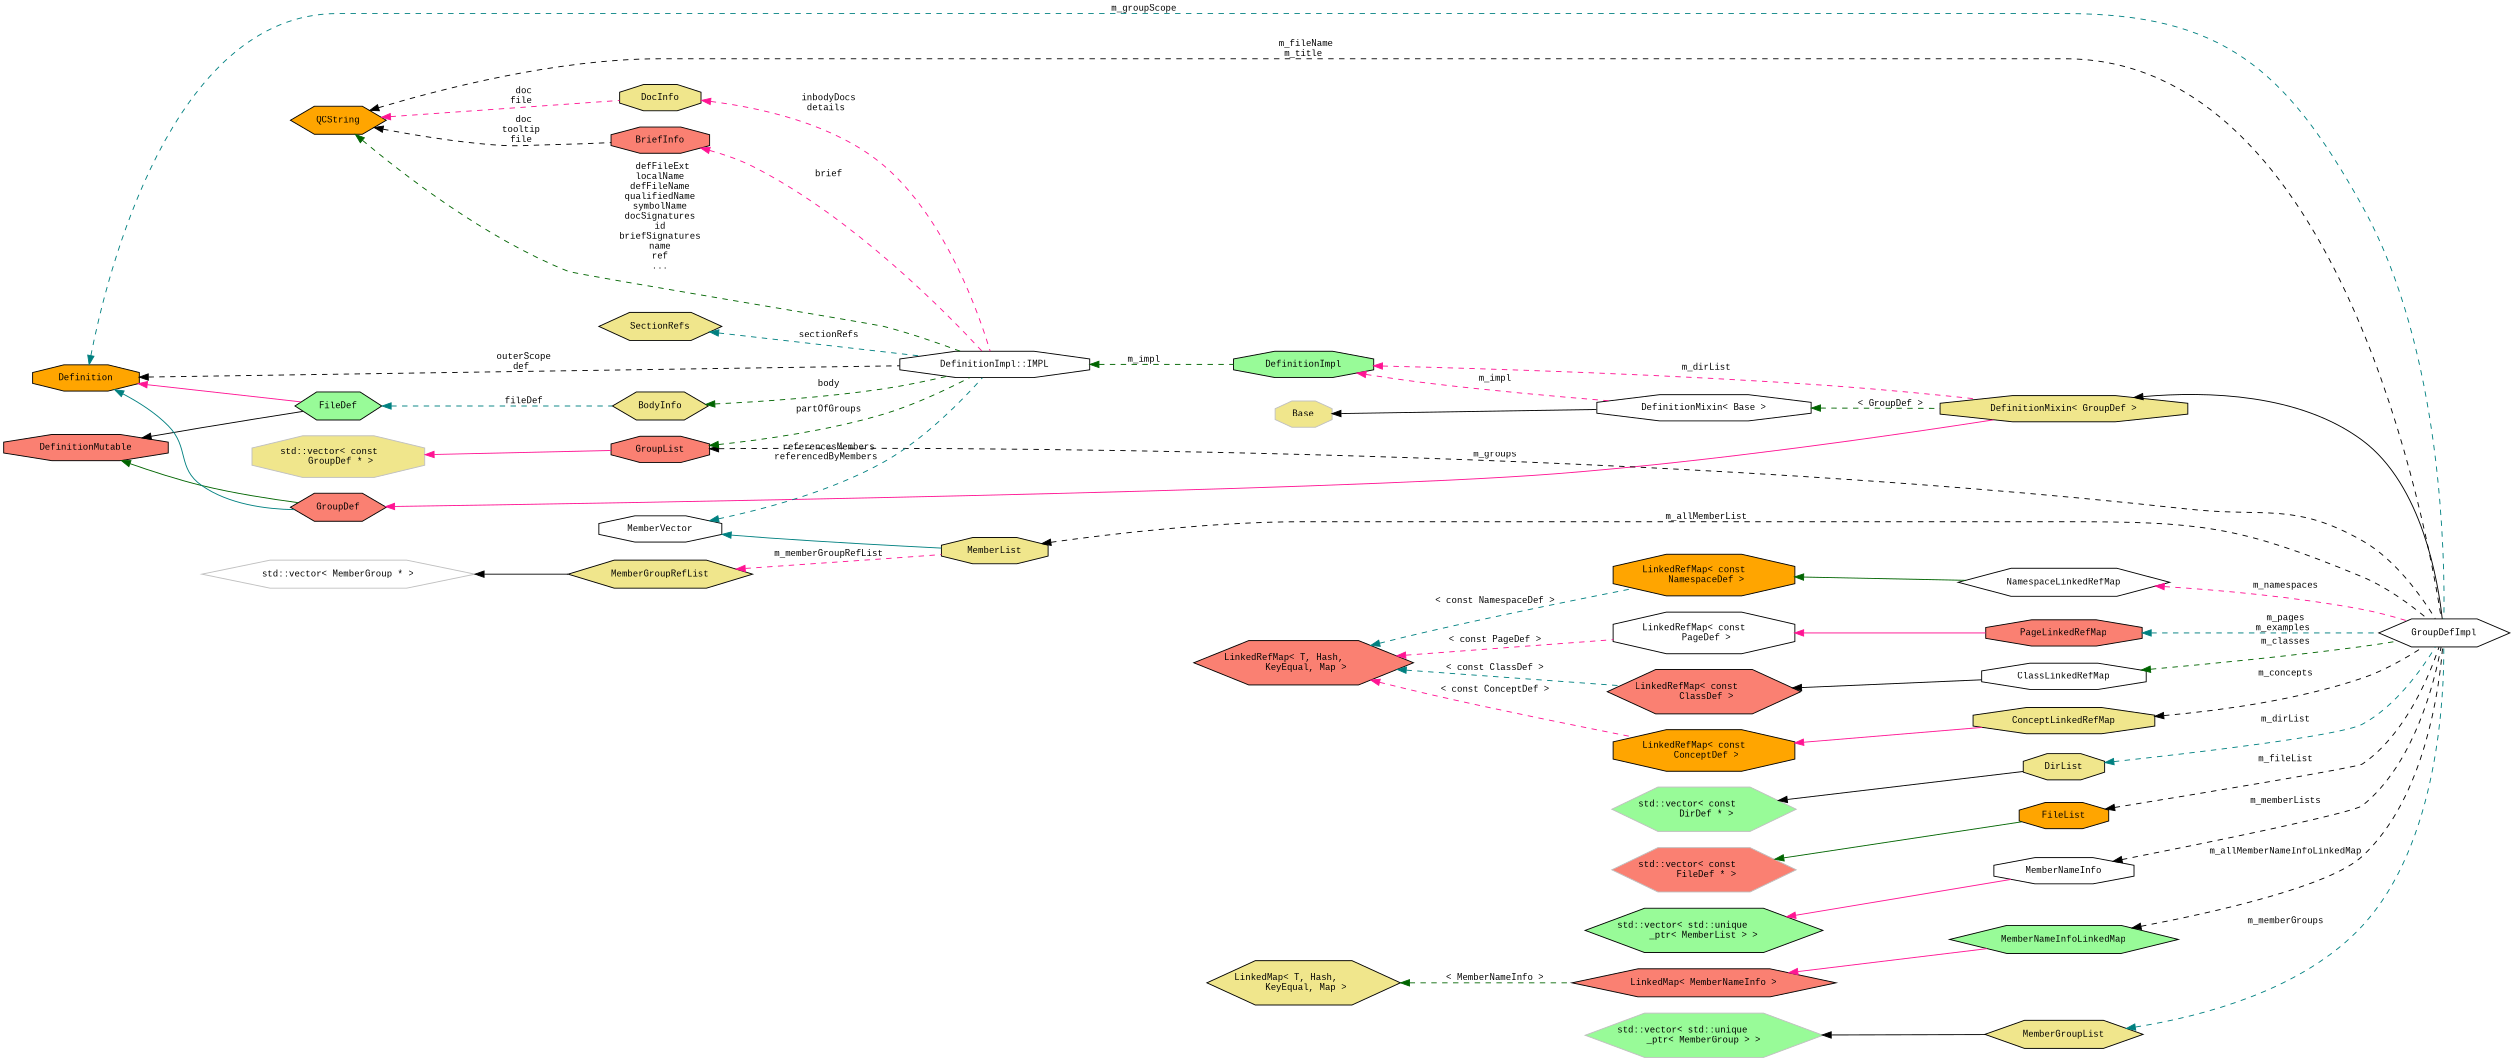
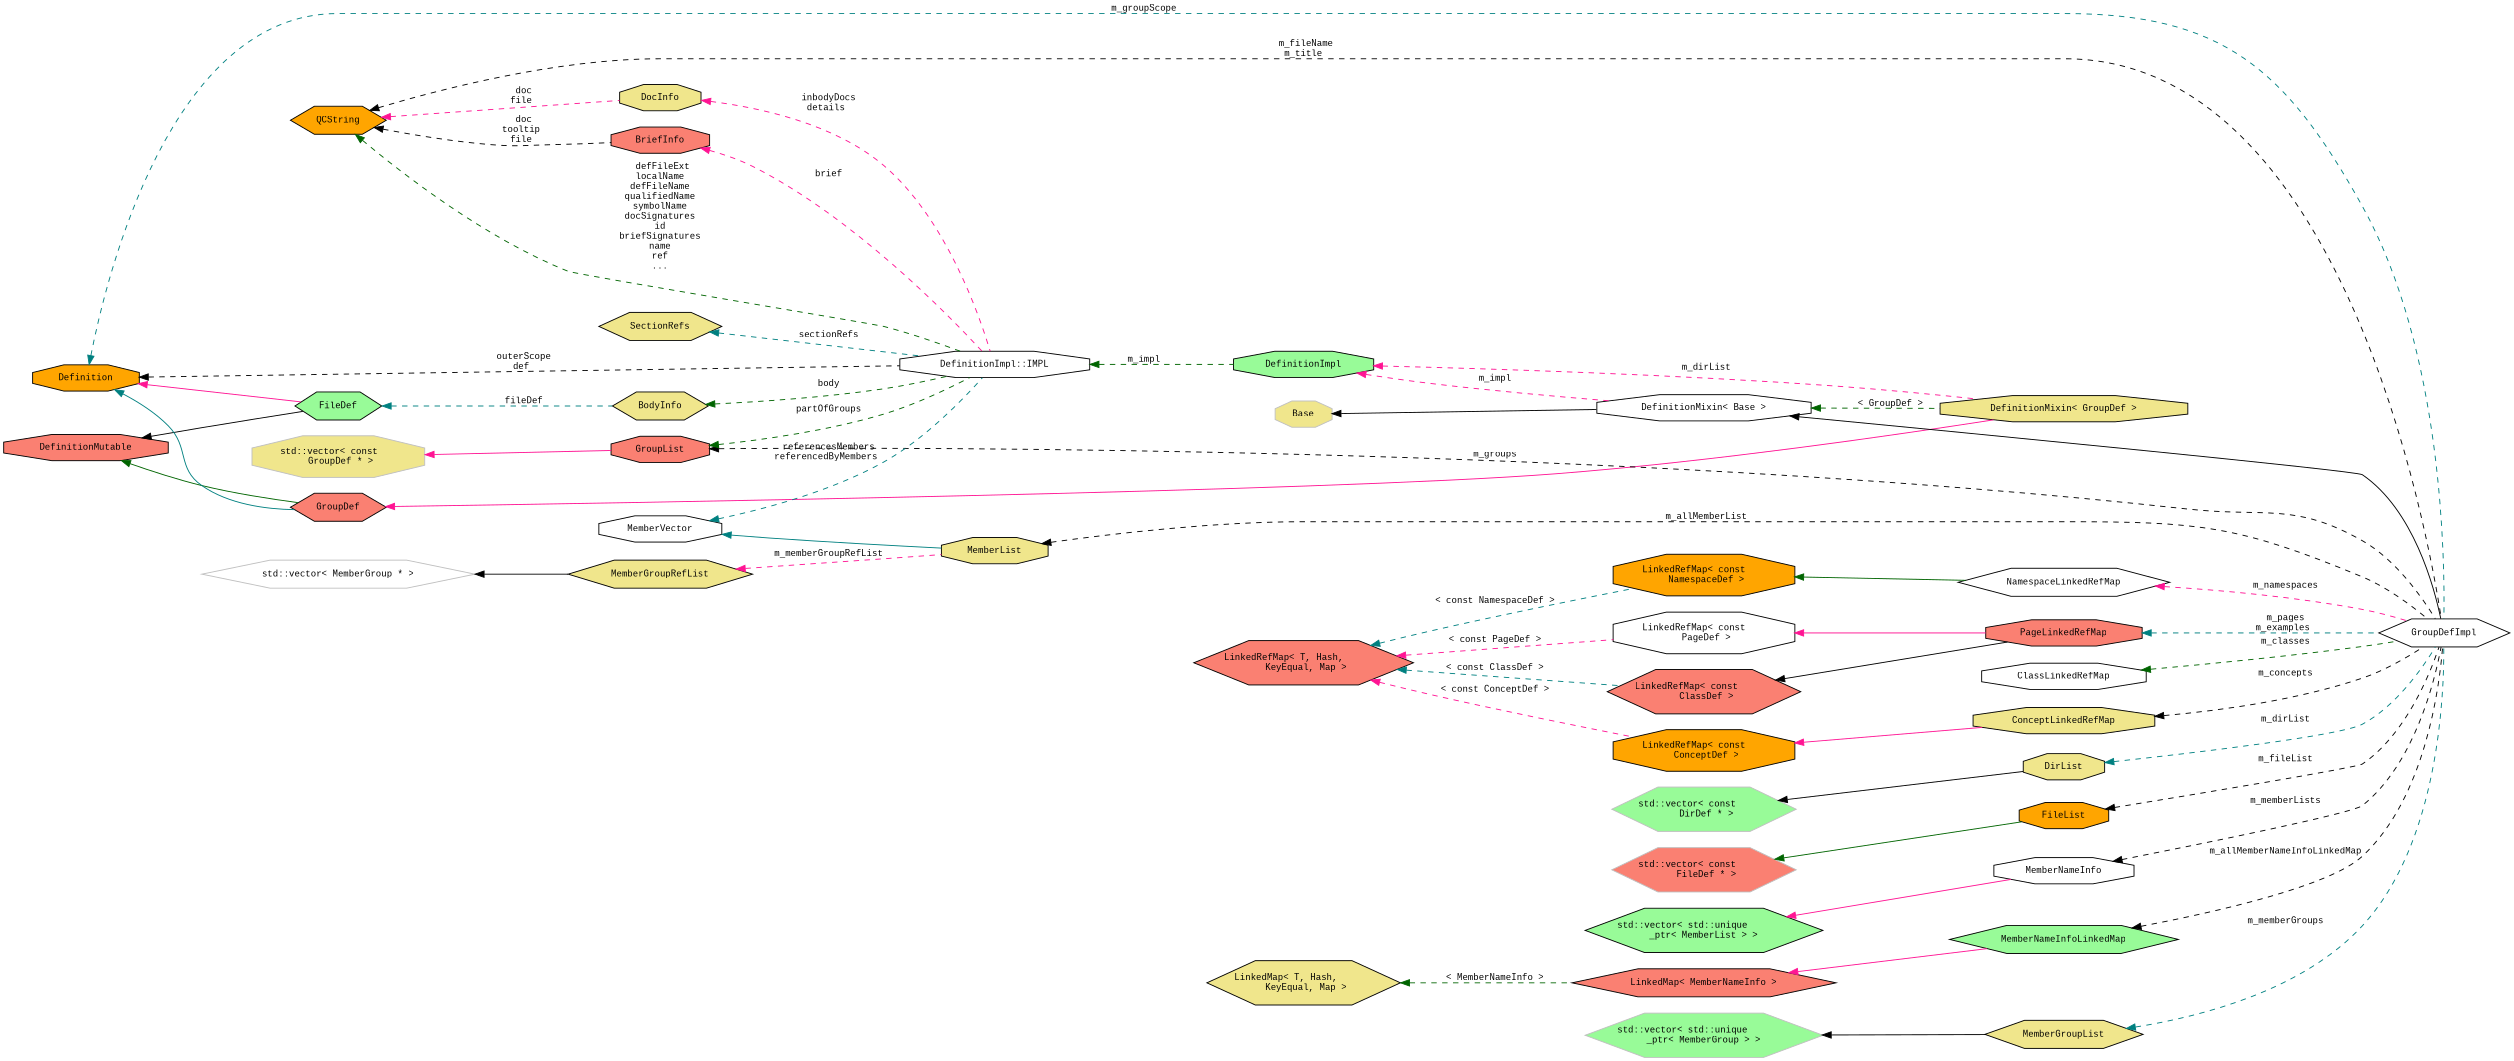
edge "GroupDefImpl" -> "DefinitionMixin< GroupDef >": now "GroupDefImpl" -> "DefinitionMixin< Base >"
edge "ClassLinkedRefMap" -> "LinkedRefMap< const ClassDef >": now "PageLinkedRefMap" -> "LinkedRefMap< const ClassDef >"
